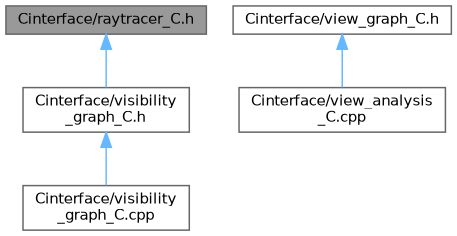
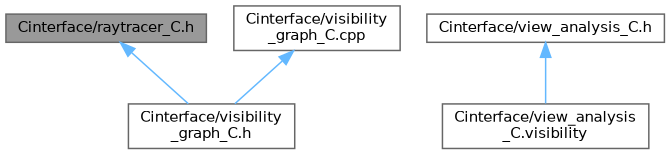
node "Cinterface/view_graph_C.h": label "Cinterface/view_graph_C.h" -> "Cinterface/view_analysis_C.h"
node "Cinterface/view_analysis _C.cpp": label "Cinterface/view_analysis _C.cpp" -> "Cinterface/view_analysis _C.visibility"
edge "Cinterface/visibility _graph_C.cpp" -> "Cinterface/visibility _graph_C.h": reversed
